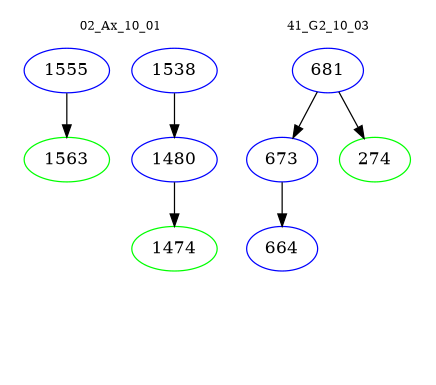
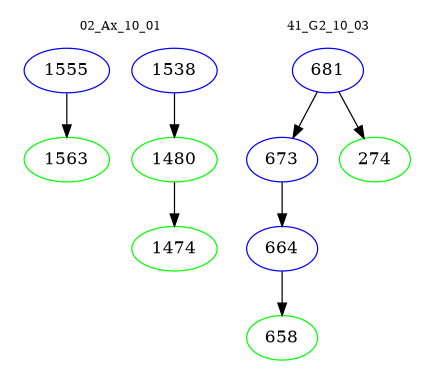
node "1480": color blue -> green
node "658": added
